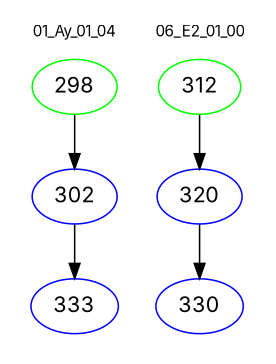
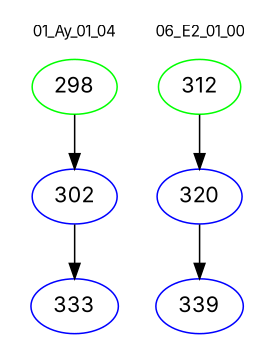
node "330": label "330" -> "339"
